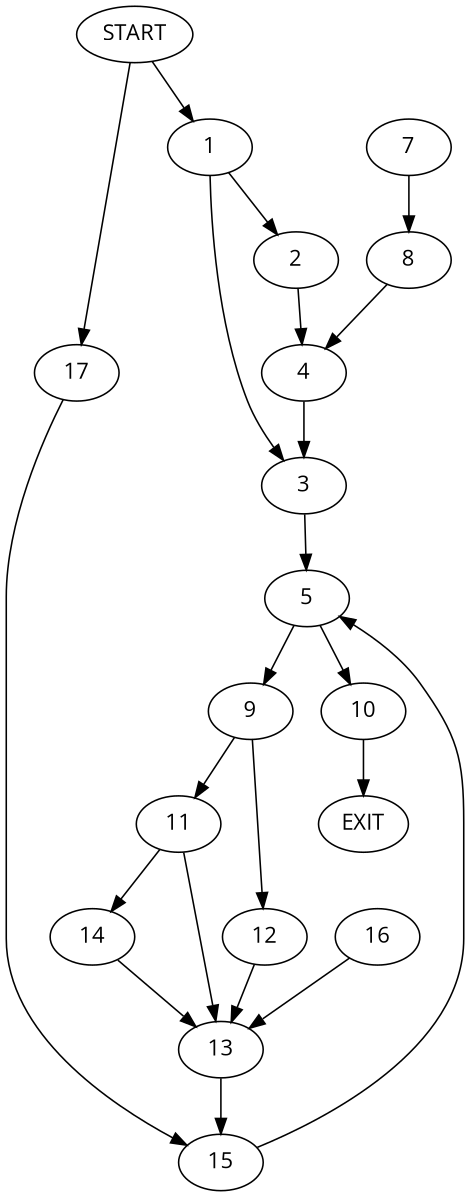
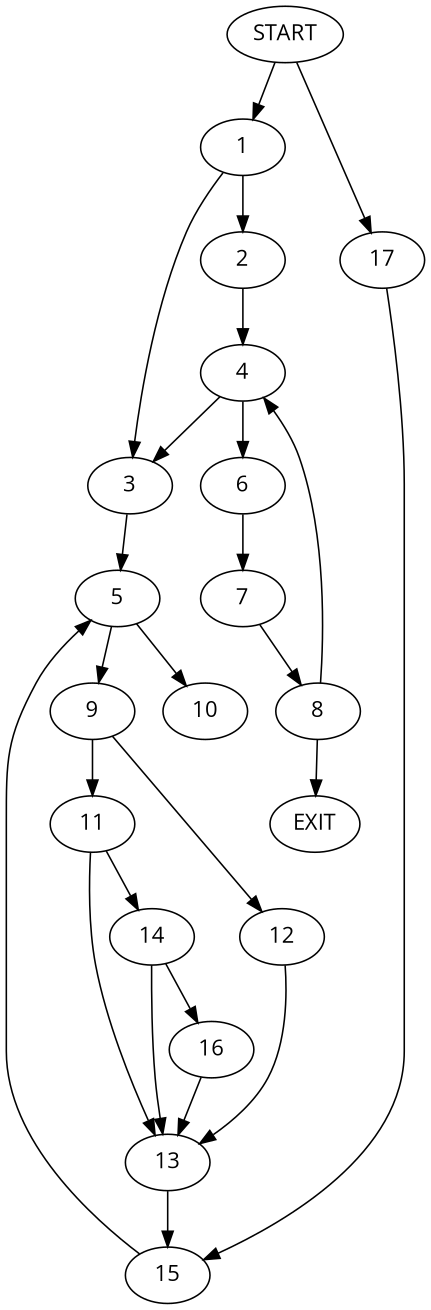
node "6": added
edge "10" -> "EXIT": now "8" -> "EXIT"
edge "14" -> "16": added
